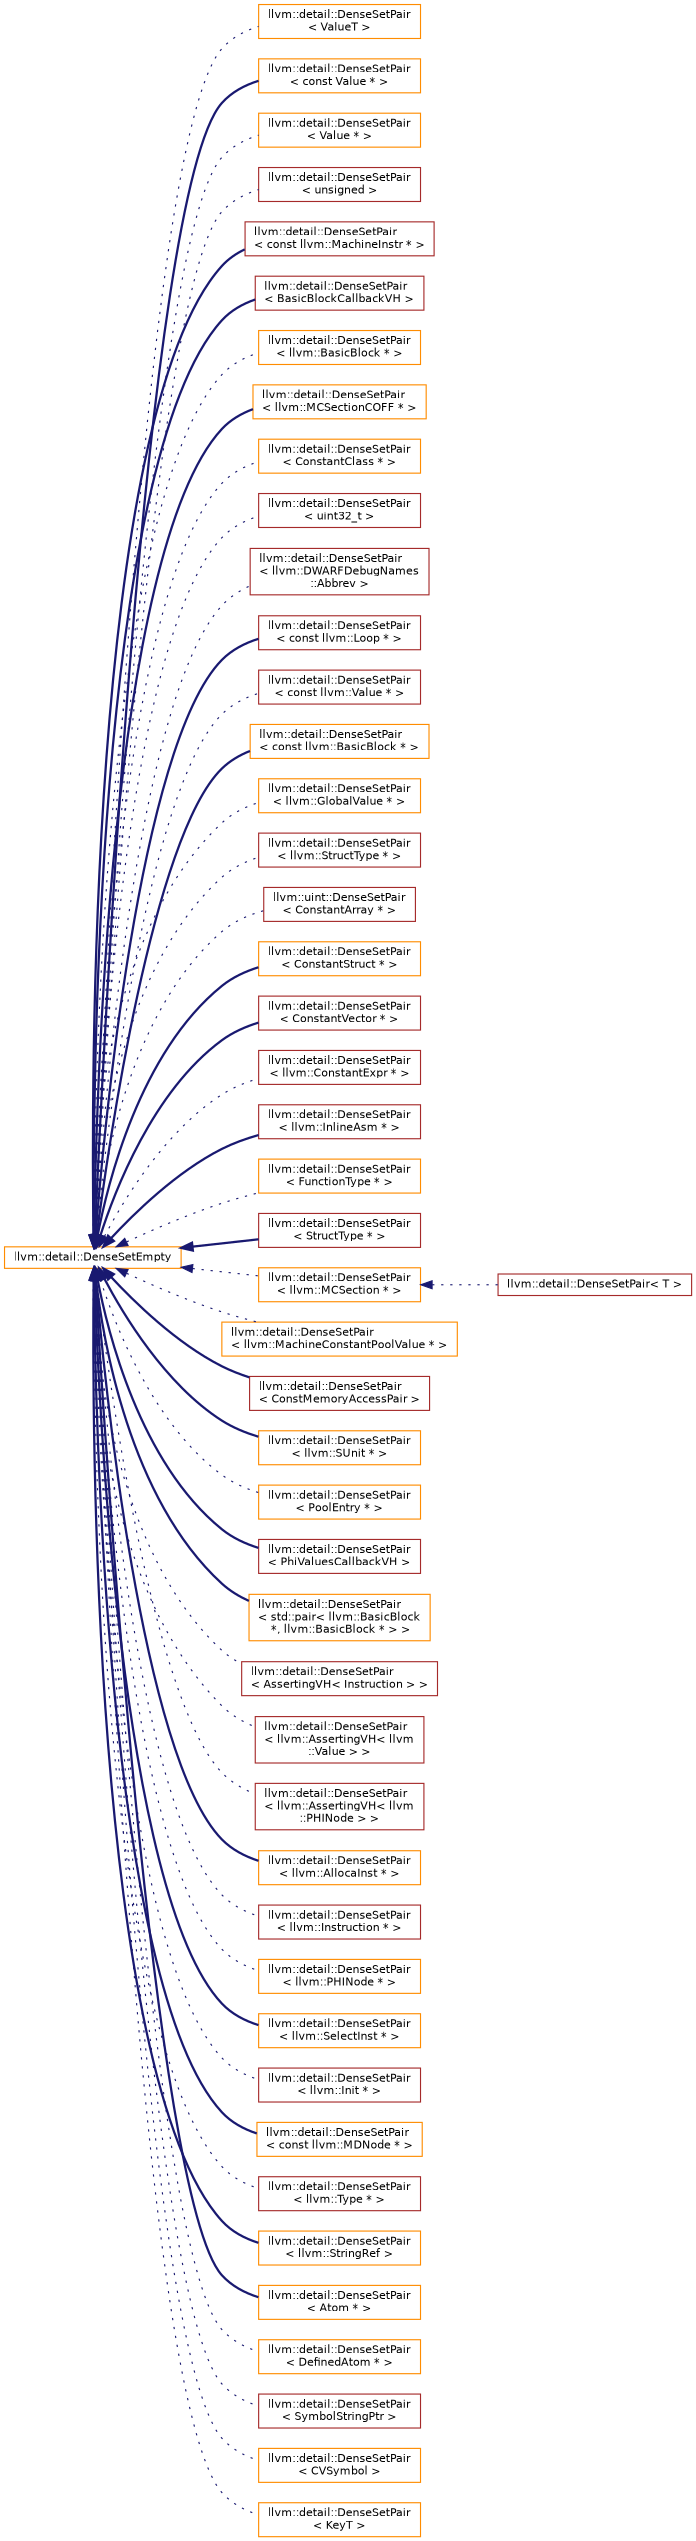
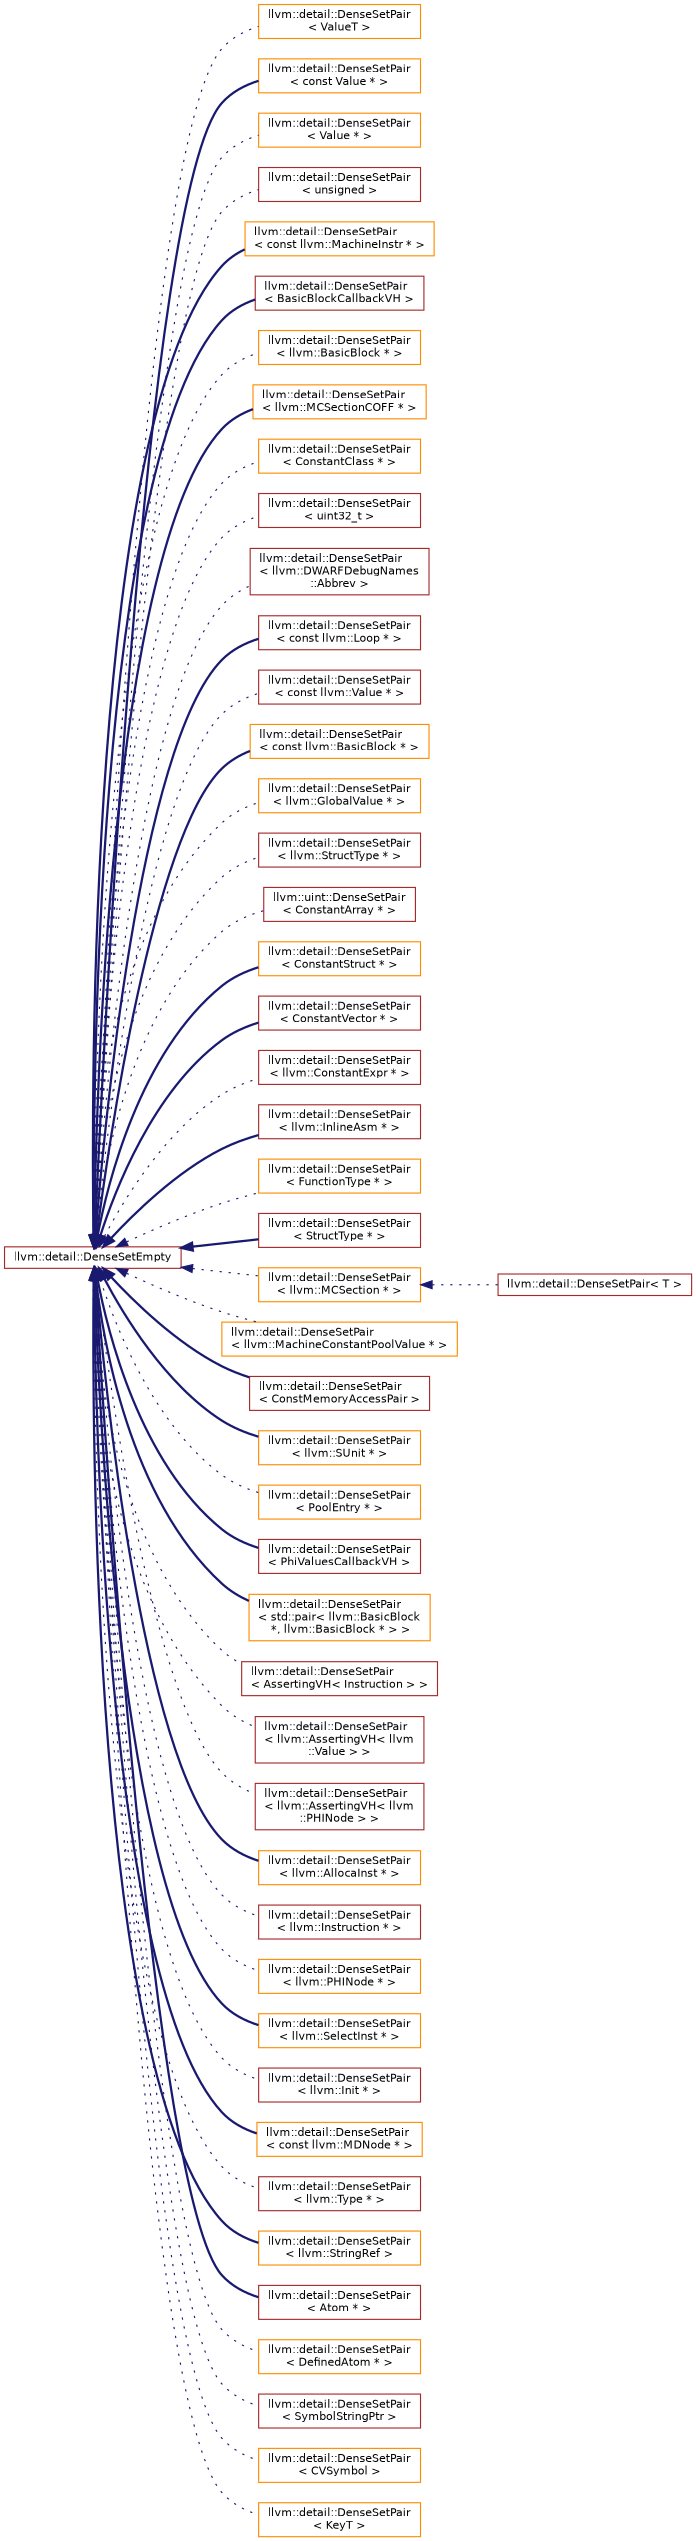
node "llvm::detail::DenseSetPair < const llvm::MachineInstr * >": color brown -> darkorange
node "llvm::detail::DenseSetEmpty": color darkorange -> brown
node "llvm::detail::DenseSetPair < Atom * >": color darkorange -> brown
